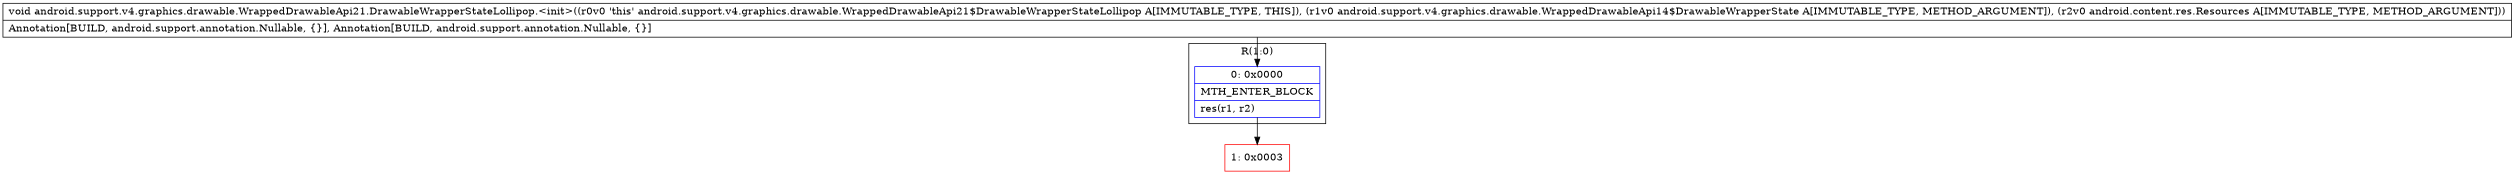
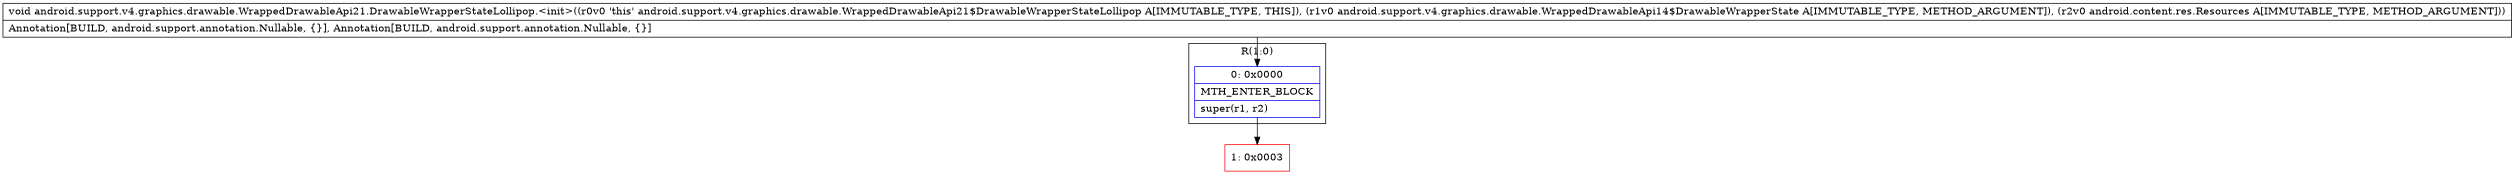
node "0: 0x0000": text "res(r1, r2)" -> "super(r1, r2)"
